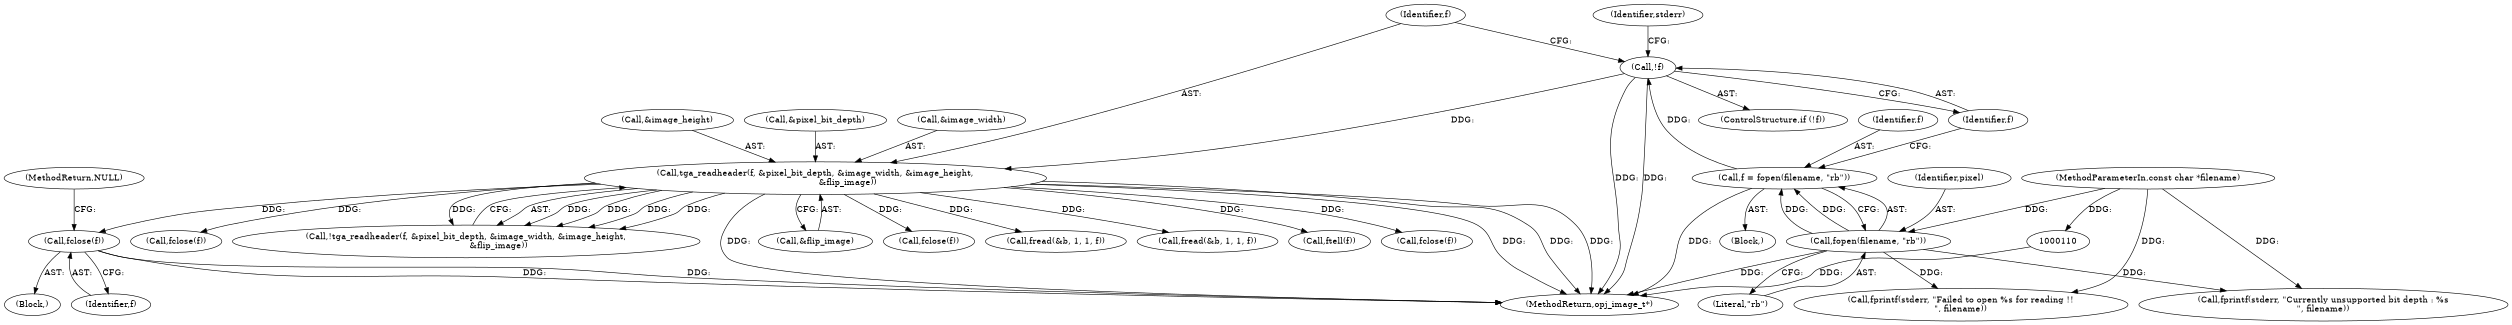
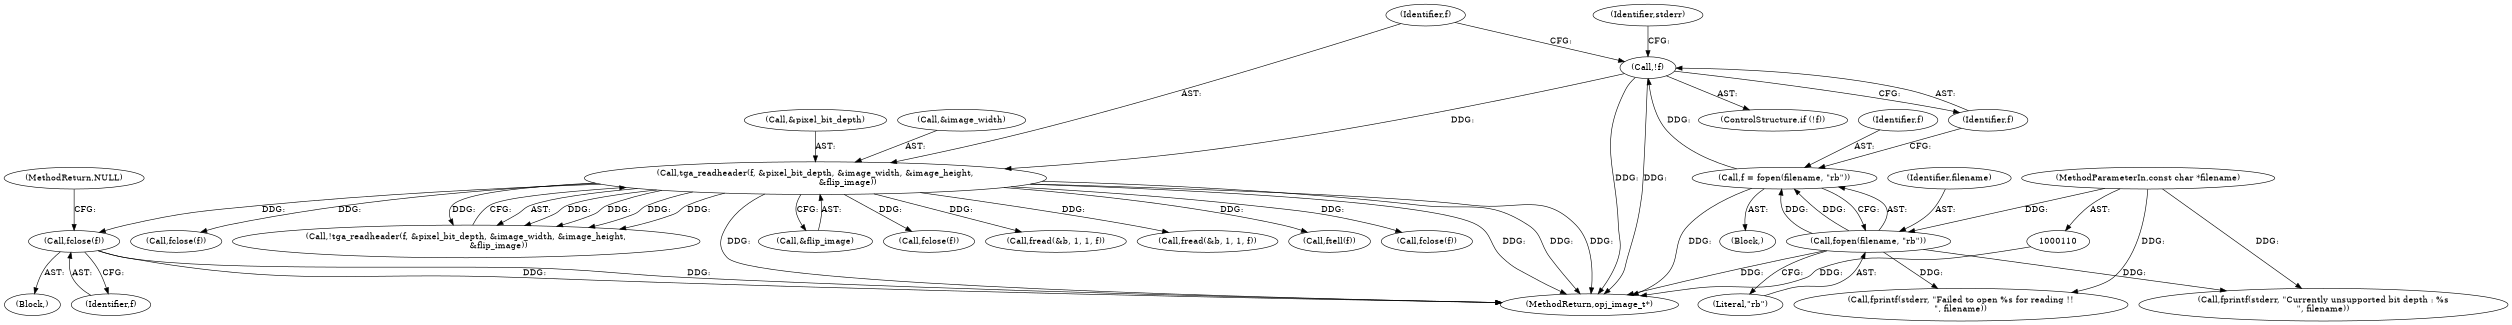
node "(Call,&image_height)": removed
node "(Identifier,pixel)": label "(Identifier,pixel)" -> "(Identifier,filename)"
edge "(MethodParameterIn,const char *filename)" -> "1000110": label "DDG: " -> "AST: "
